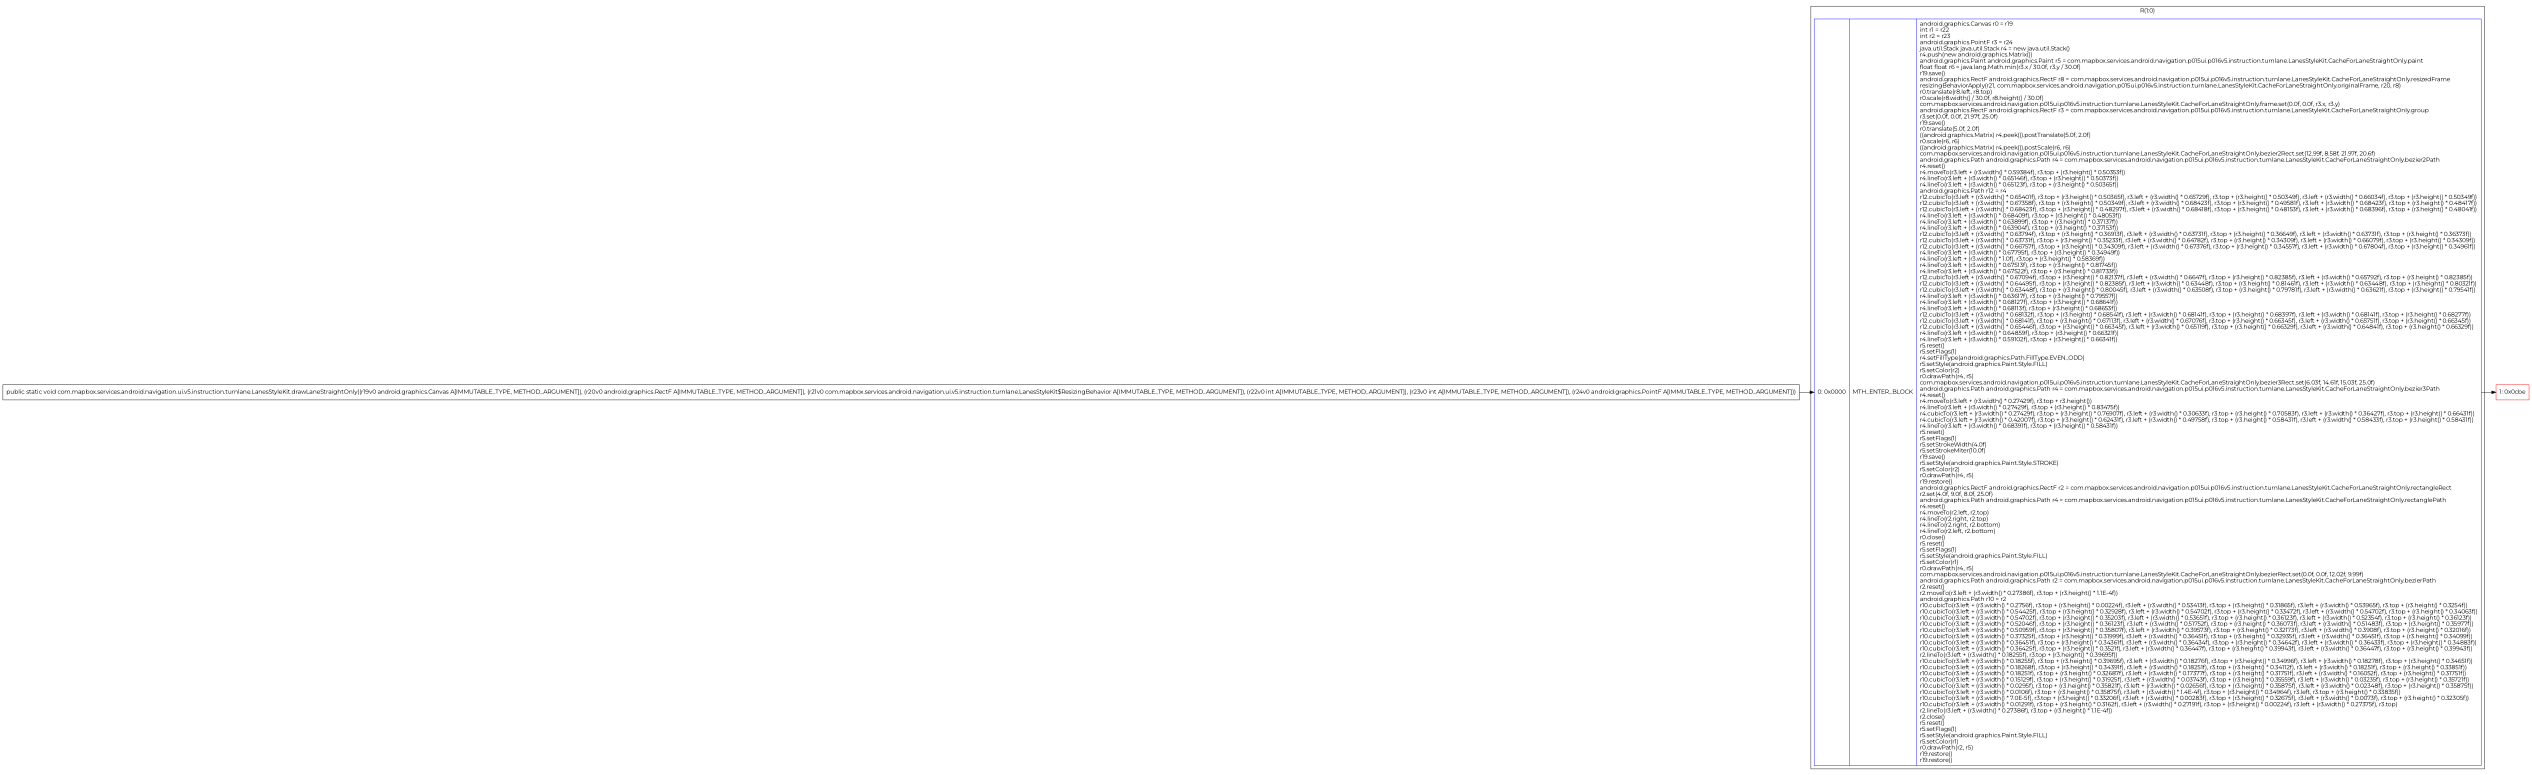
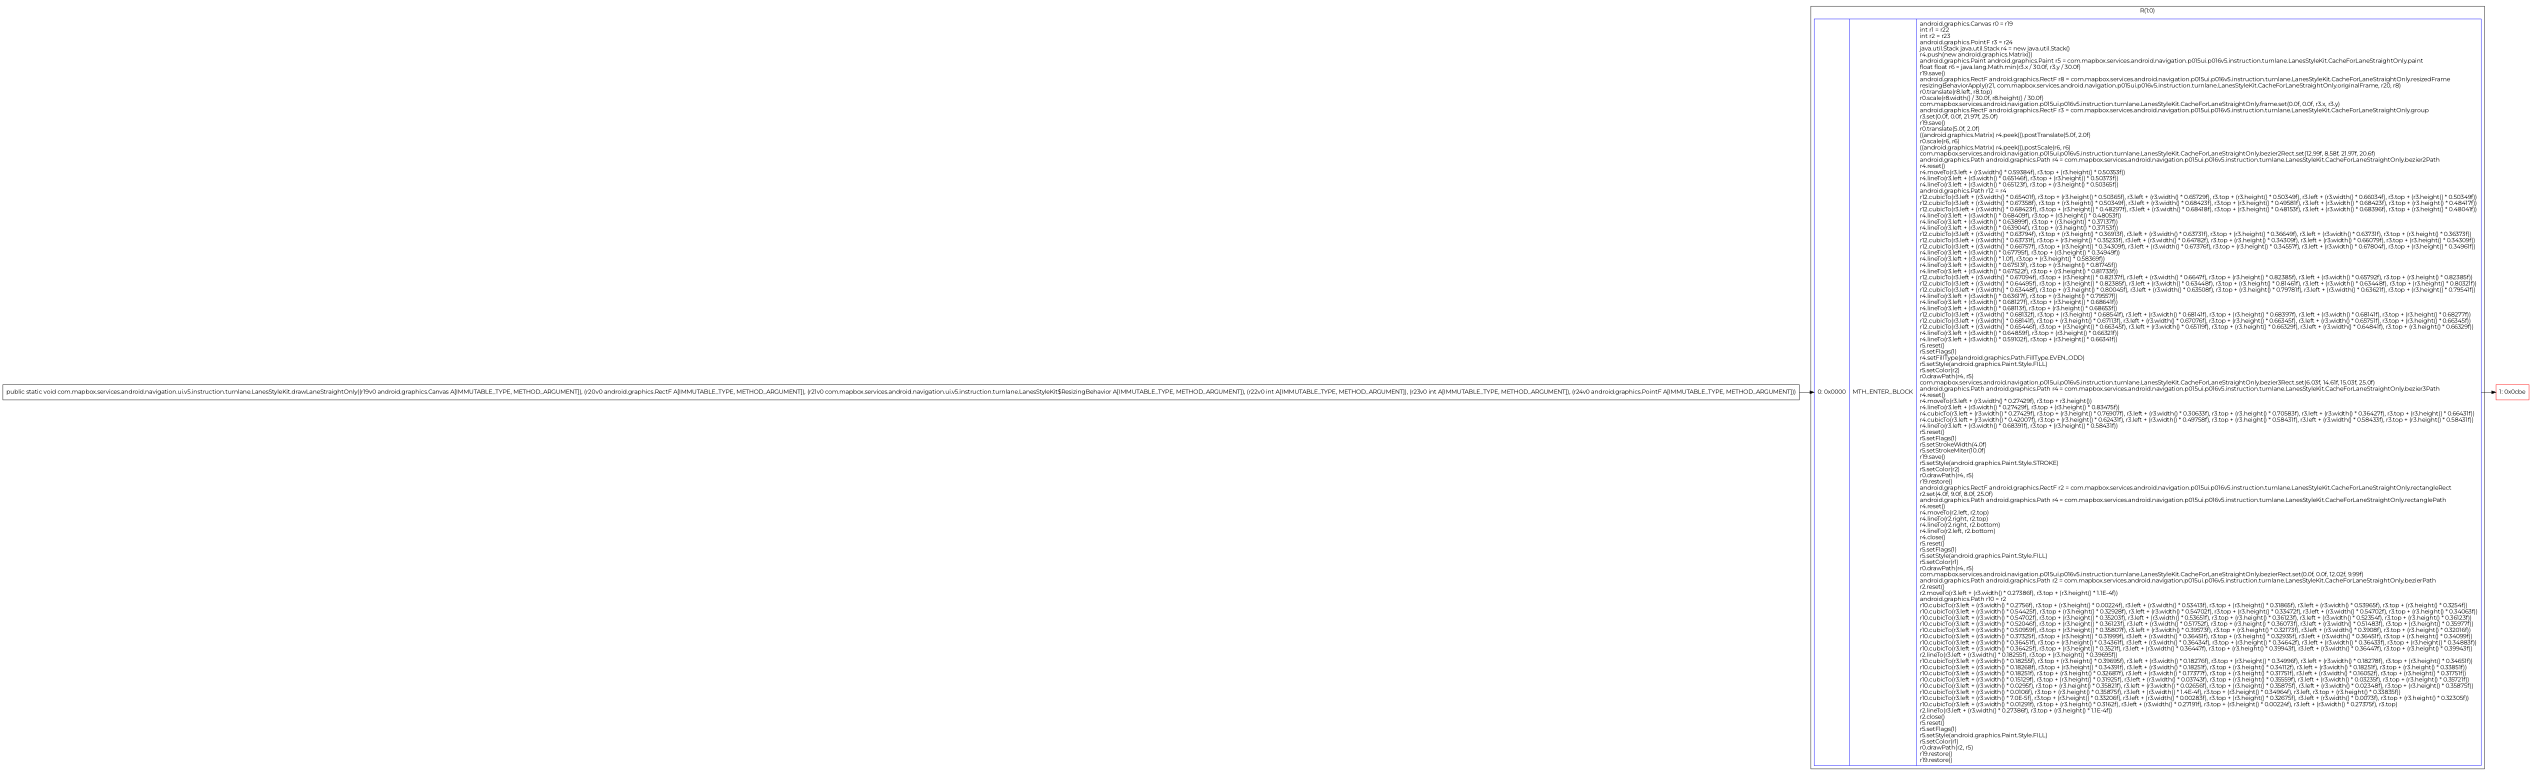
node "0: 0x0000": text "r0.close()" -> "r4.close()"
